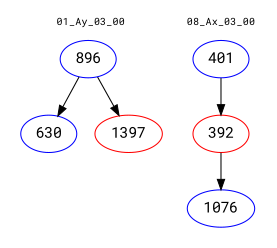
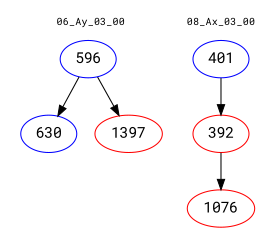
cluster "01_Ay_03_00": label "01_Ay_03_00" -> "06_Ay_03_00"
node "896": label "896" -> "596"
node "1076": color blue -> red
